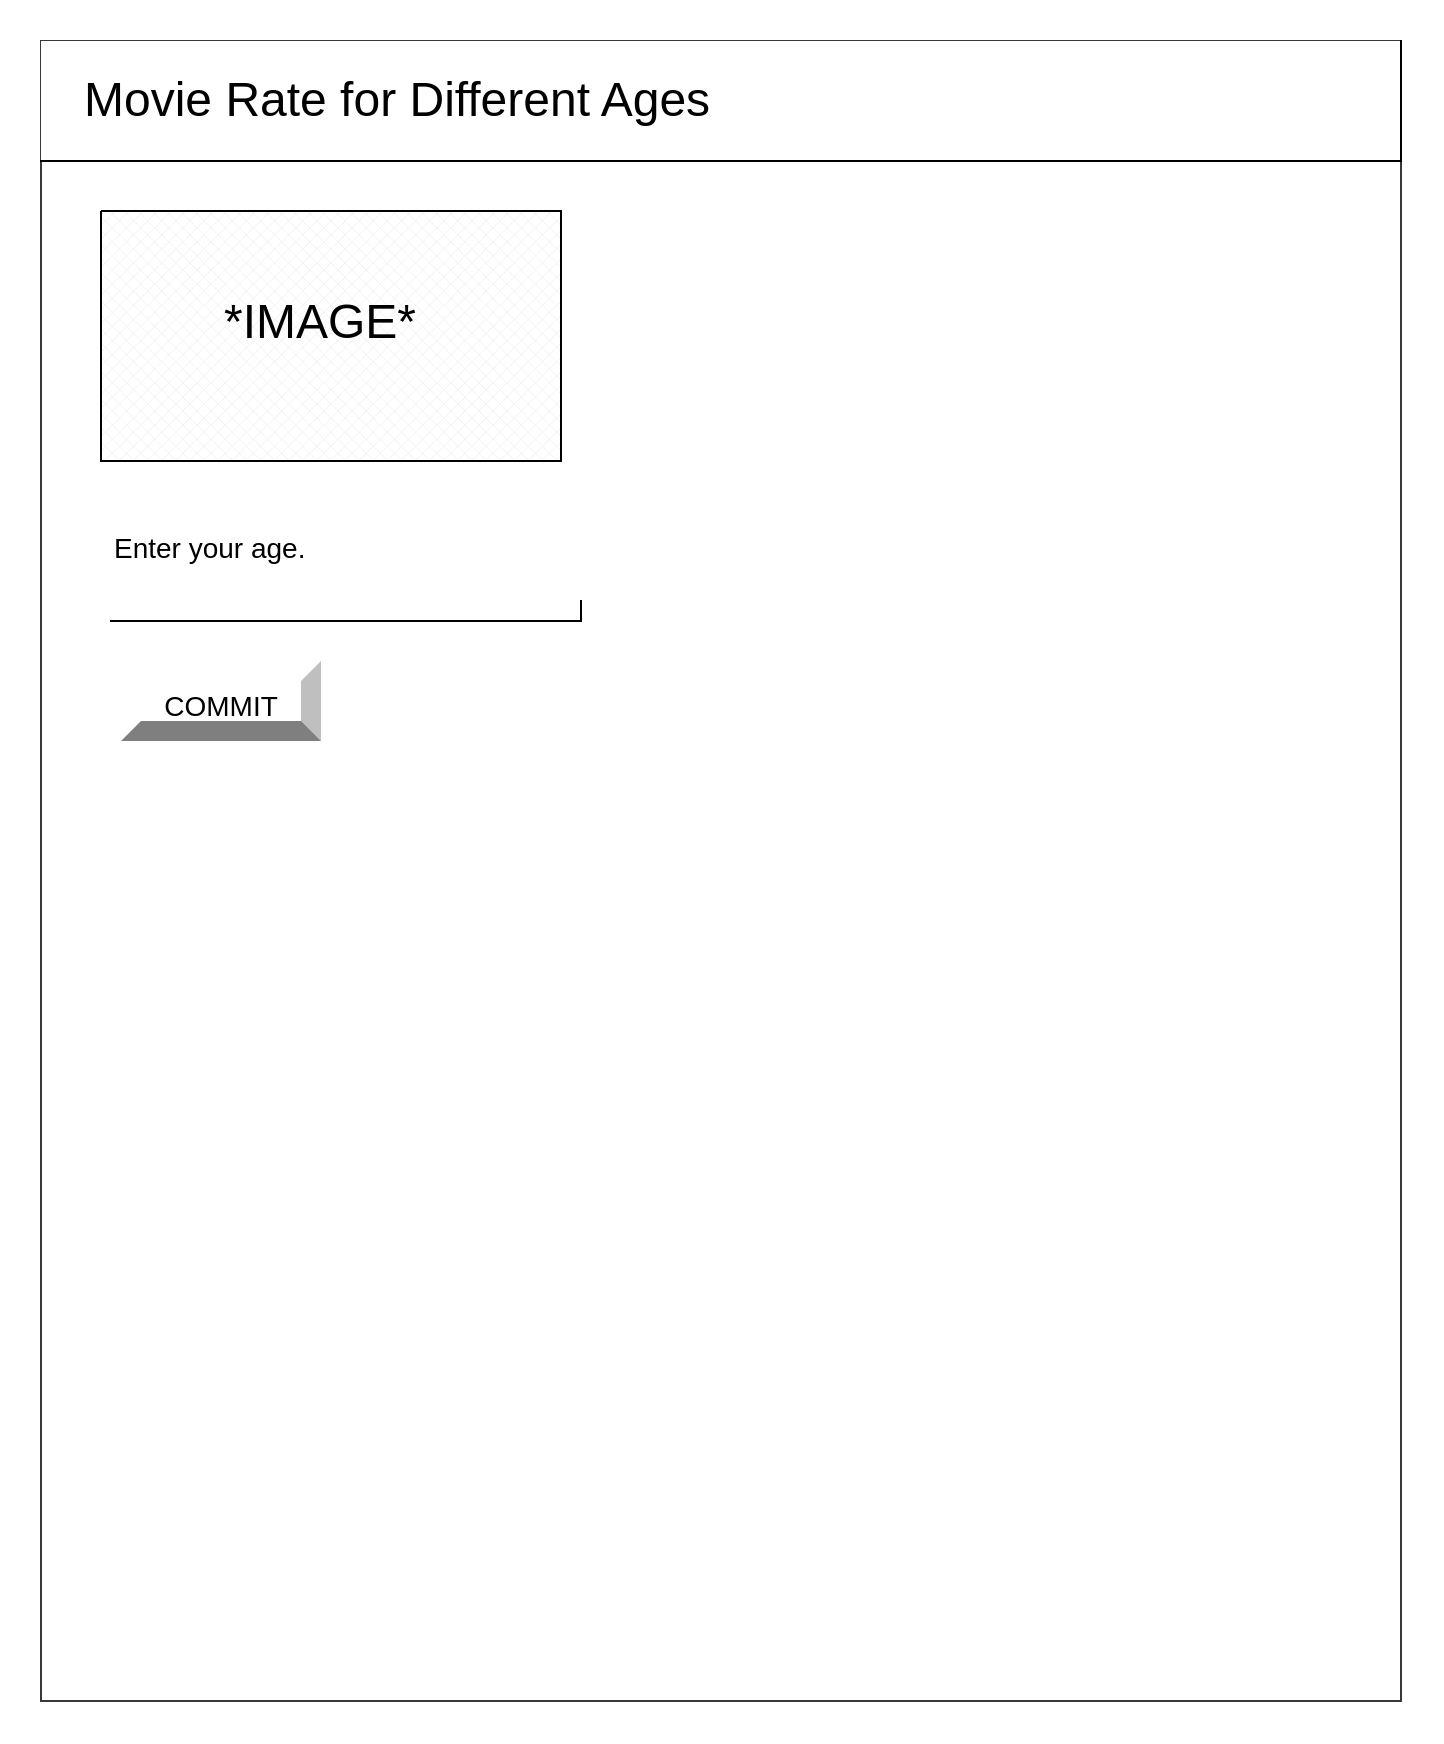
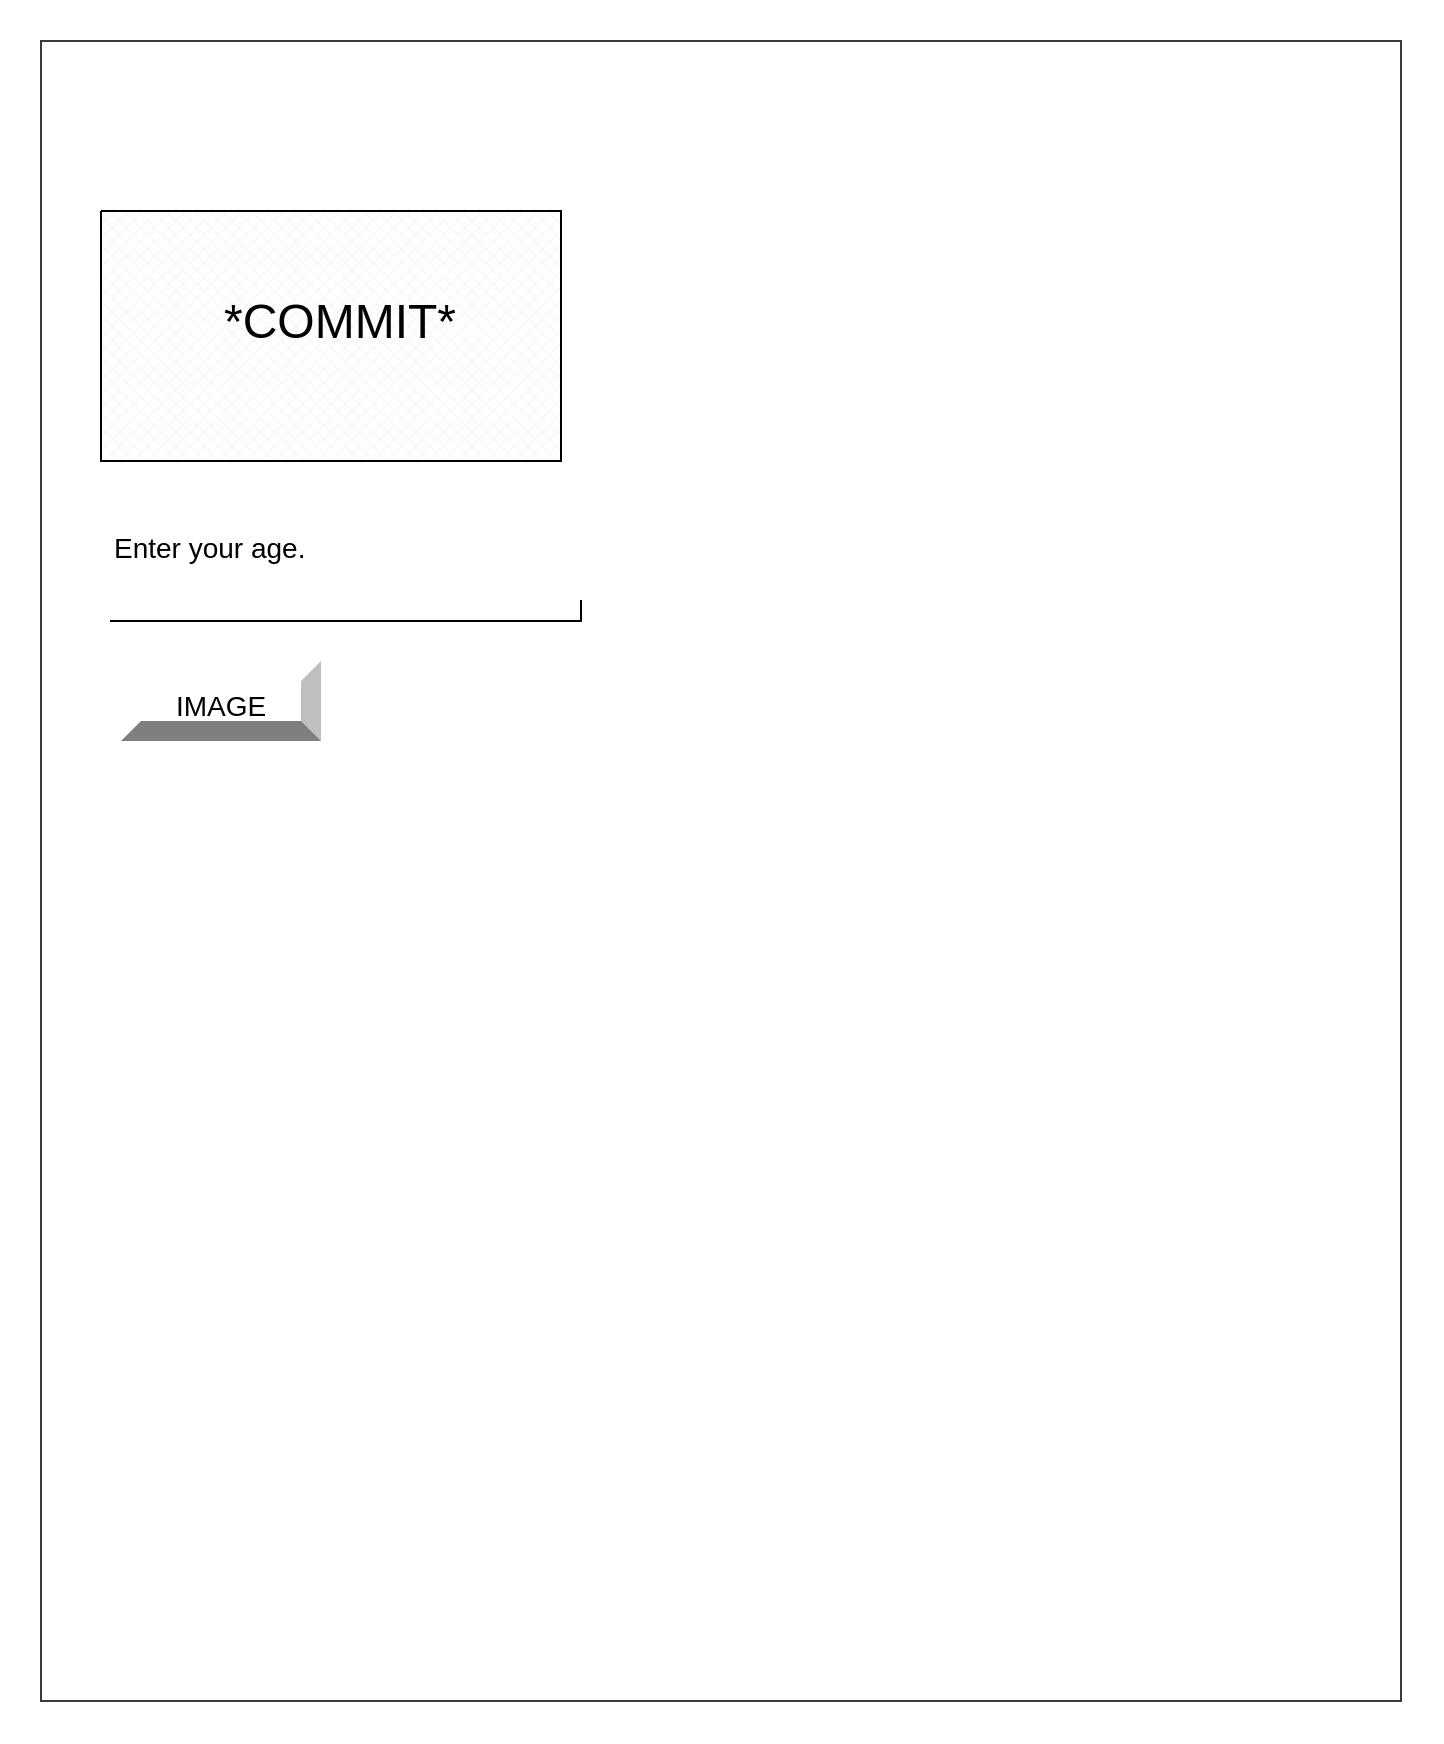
node "Movie Rate for Different Ages": removed
node "*IMAGE*": label "*IMAGE*" -> "*COMMIT*"
node "COMMIT": label "COMMIT" -> "IMAGE"
